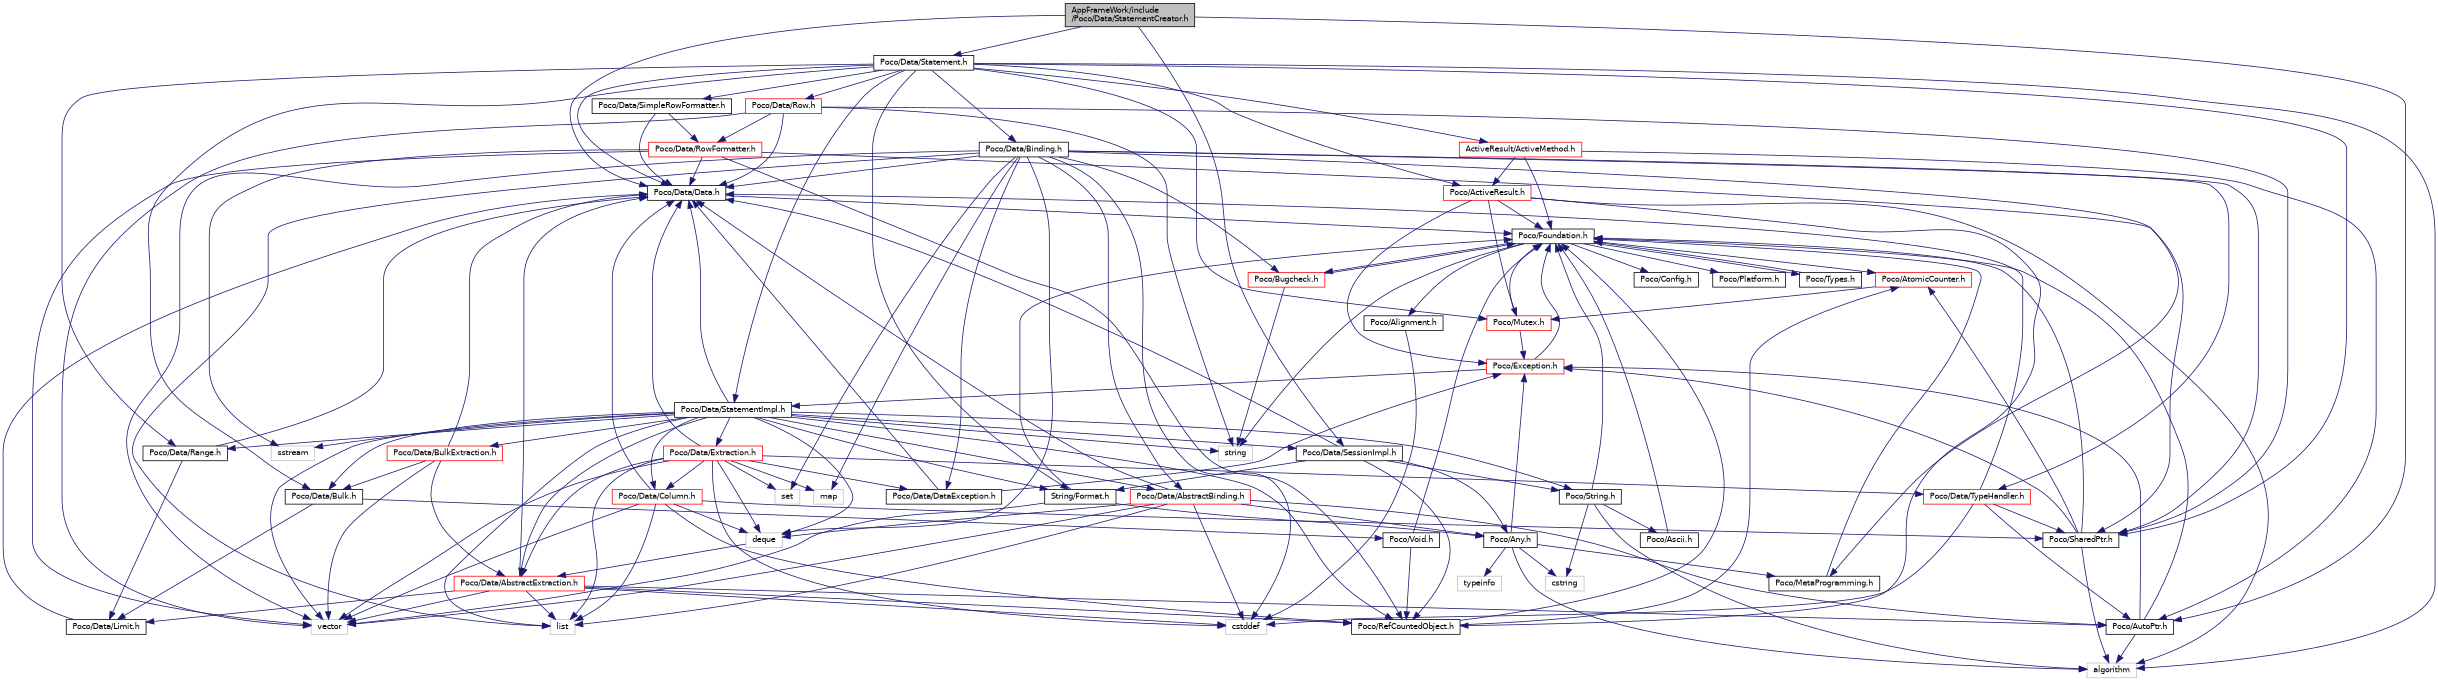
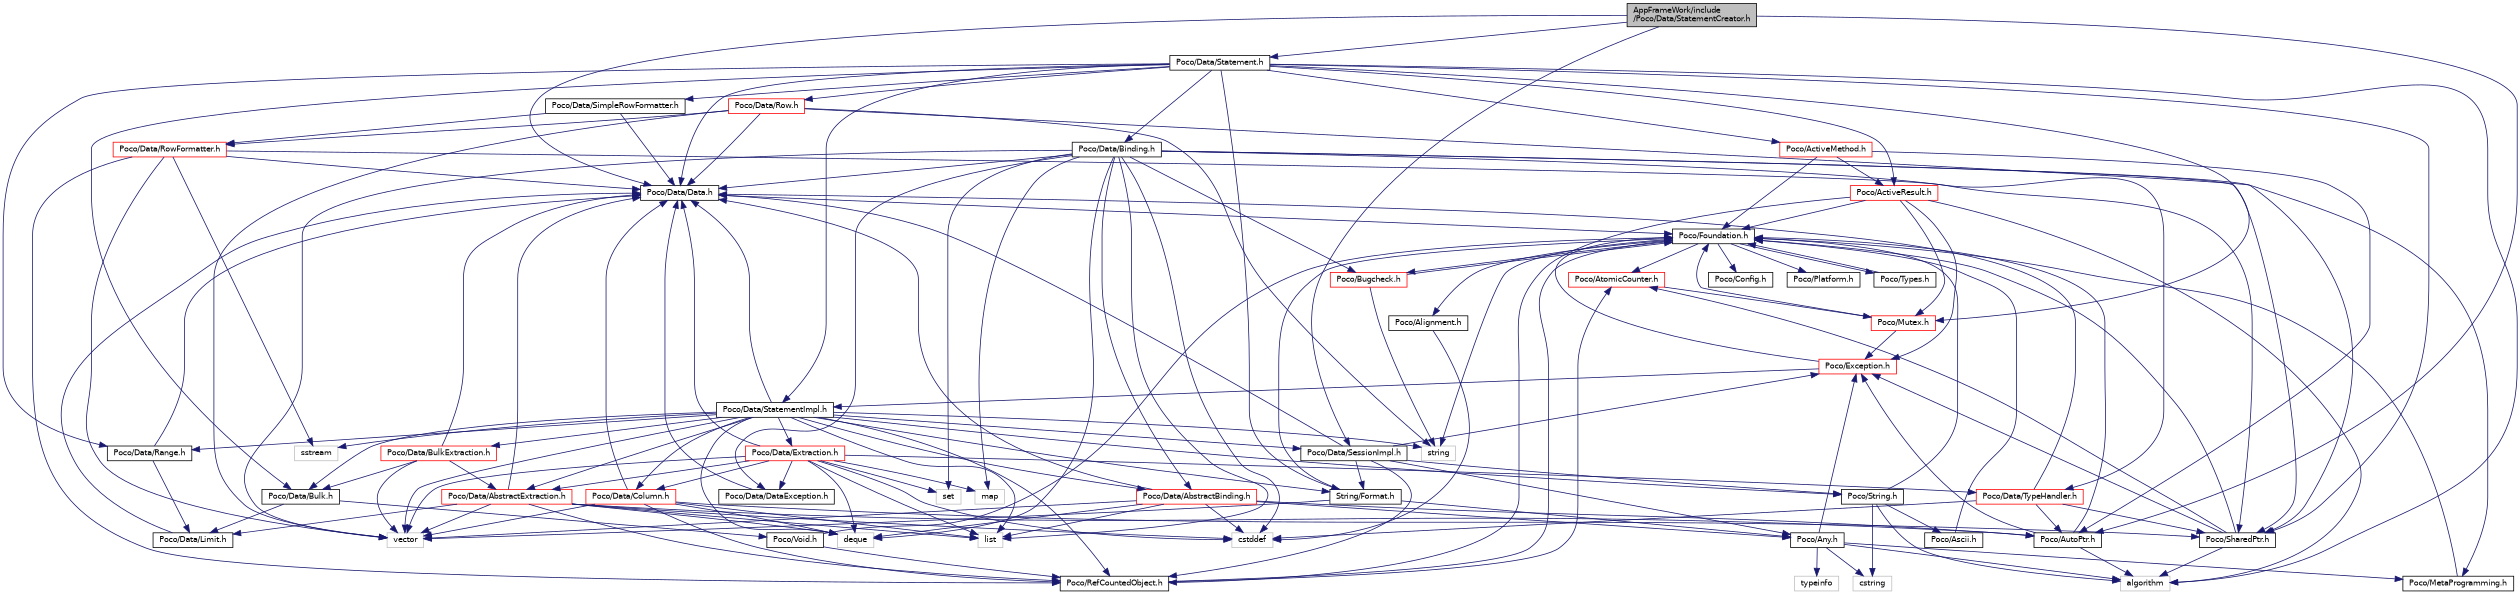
node "ActiveResult/ActiveMethod.h": label "ActiveResult/ActiveMethod.h" -> "Poco/ActiveMethod.h"
edge "Poco/Data/DataException.h" -> "Poco/Exception.h": now "Poco/Data/SessionImpl.h" -> "Poco/Exception.h"
edge "deque" -> "Poco/Data/AbstractExtraction.h": reversed
